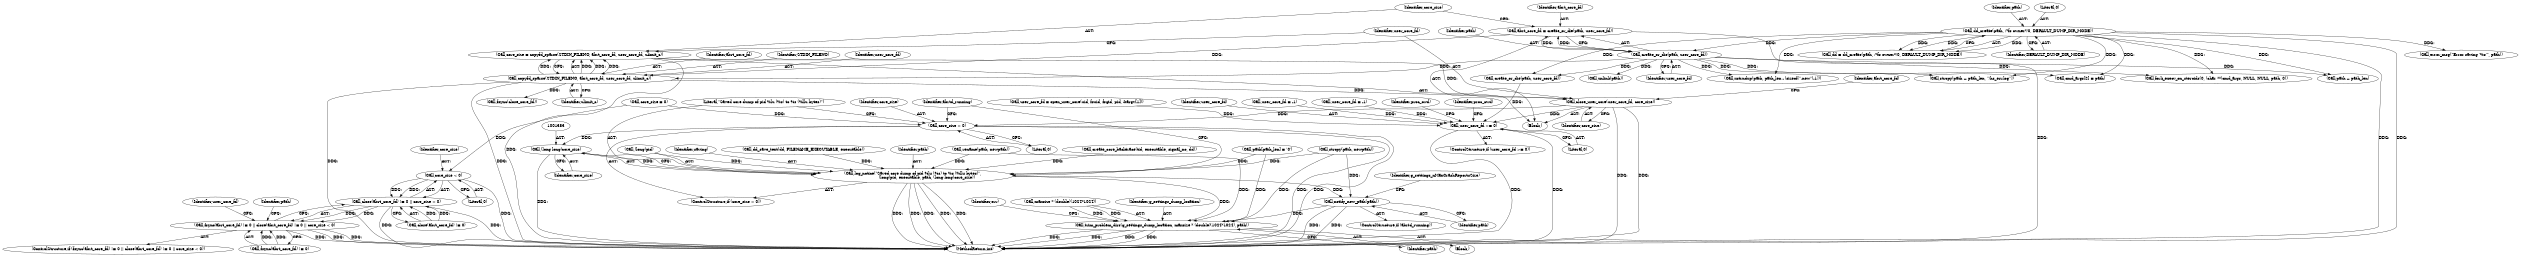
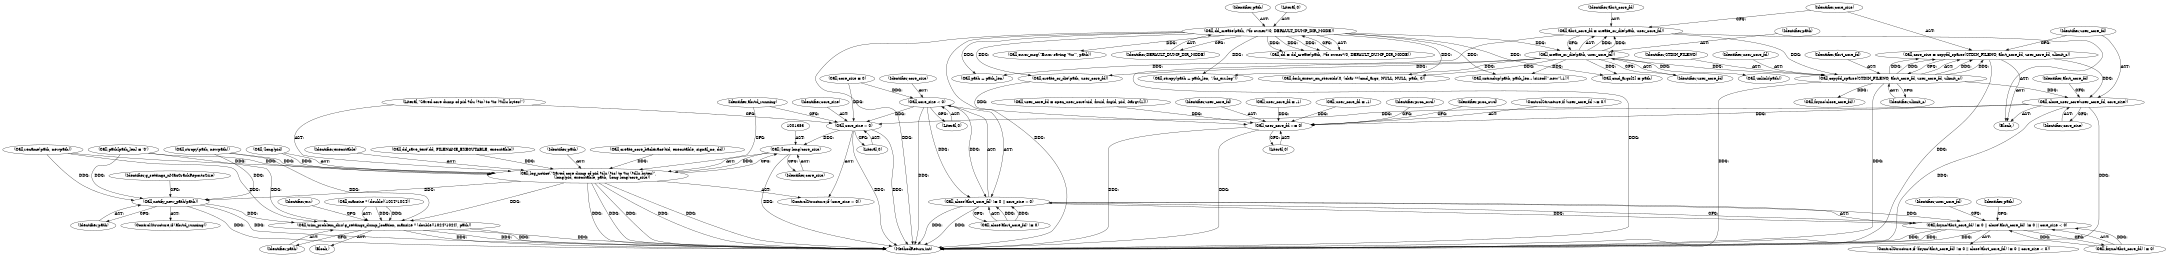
edge "(Call,core_size < 0)" -> "(Call,core_size > 0)": added, label "DDG:"
edge "(Call,user_core_fd >= 0)" -> "(ControlStructure,if (user_core_fd >= 0))": reversed
node "(Identifier,saving)": label "(Identifier,saving)" -> "(Identifier,executable)"
edge "(Call,path[path_len] = '0')" -> "(Call,notify_new_path(path))": added, label "DDG:"
edge "(Call,rename(path, newpath))" -> "(Call,notify_new_path(path))": added, label "DDG:"
node "(Identifier,g_settings_dump_location)": removed
